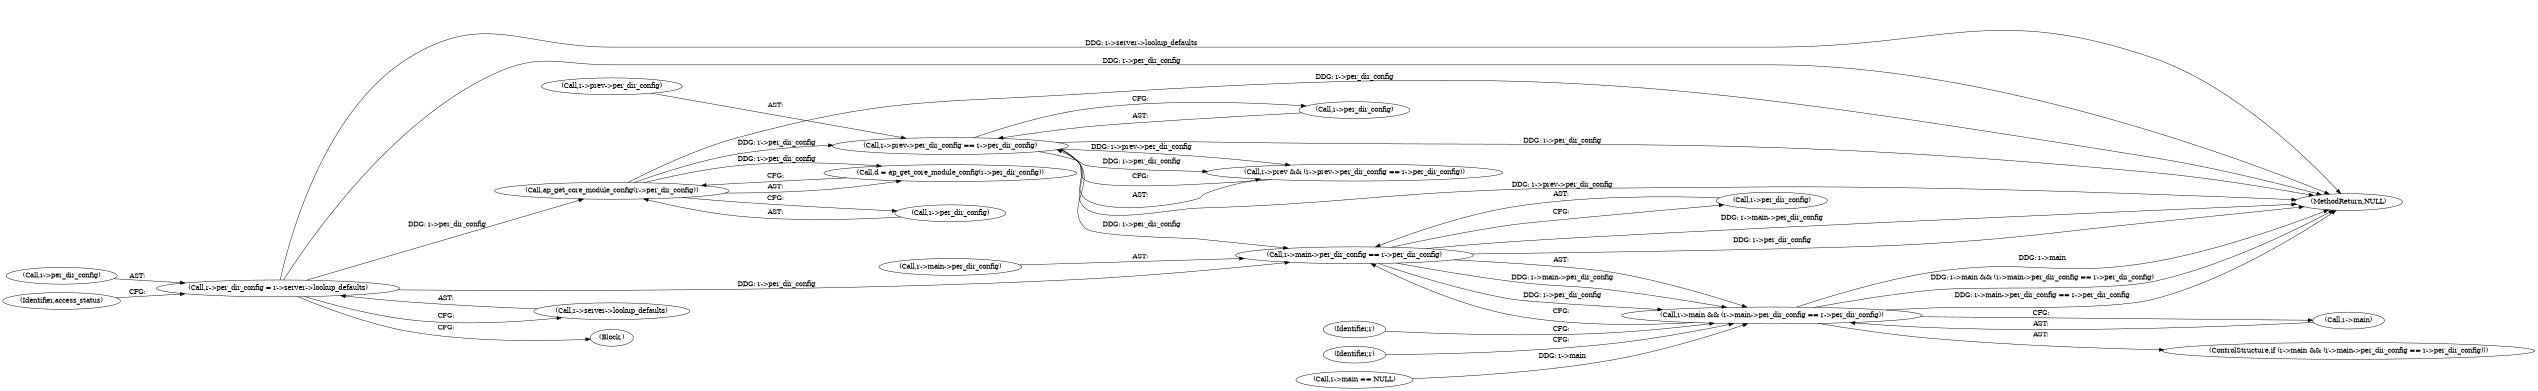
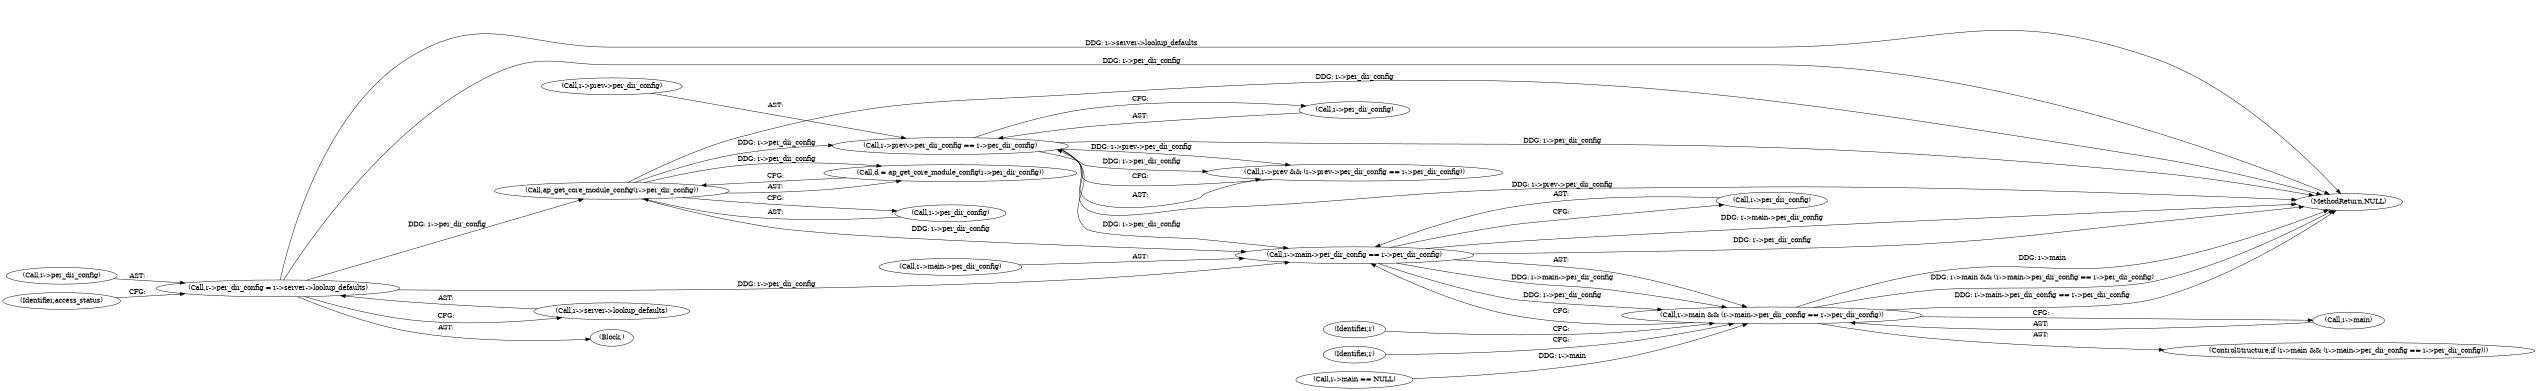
edge "(Call,ap_get_core_module_config(r->per_dir_config))" -> "(Call,r->main->per_dir_config == r->per_dir_config)": added, label "DDG: r->per_dir_config"
edge "(Call,r->per_dir_config = r->server->lookup_defaults)" -> "(Block,)": label "CFG: " -> "AST: "
